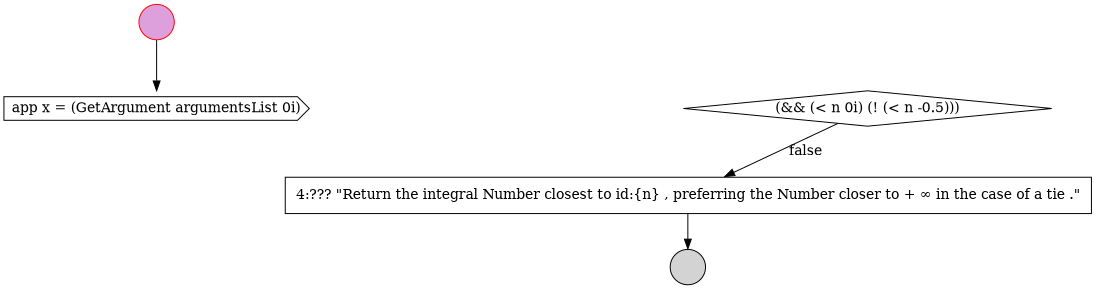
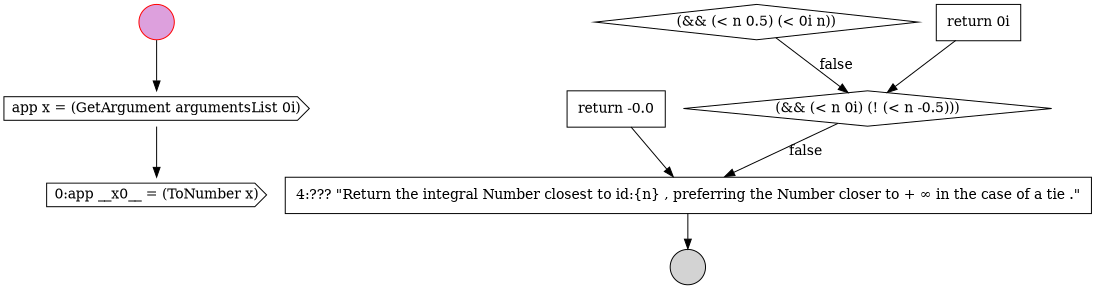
node "(&& (< n 0.5) (< 0i n))": added
node "return 0i": added
node "return -0.0": added
node "0:app __x0__ = (ToNumber x)": added
